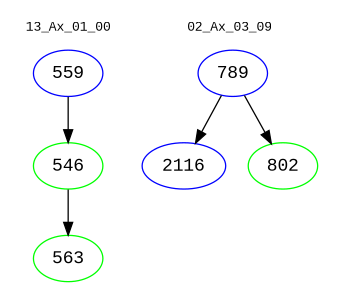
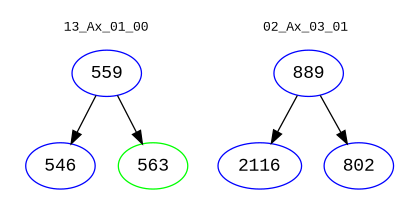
cluster "02_Ax_03_09": label "02_Ax_03_09" -> "02_Ax_03_01"
node "789": label "789" -> "889"
node "546": color green -> blue
node "802": color green -> blue
edge "546" -> "563": now "559" -> "563"
